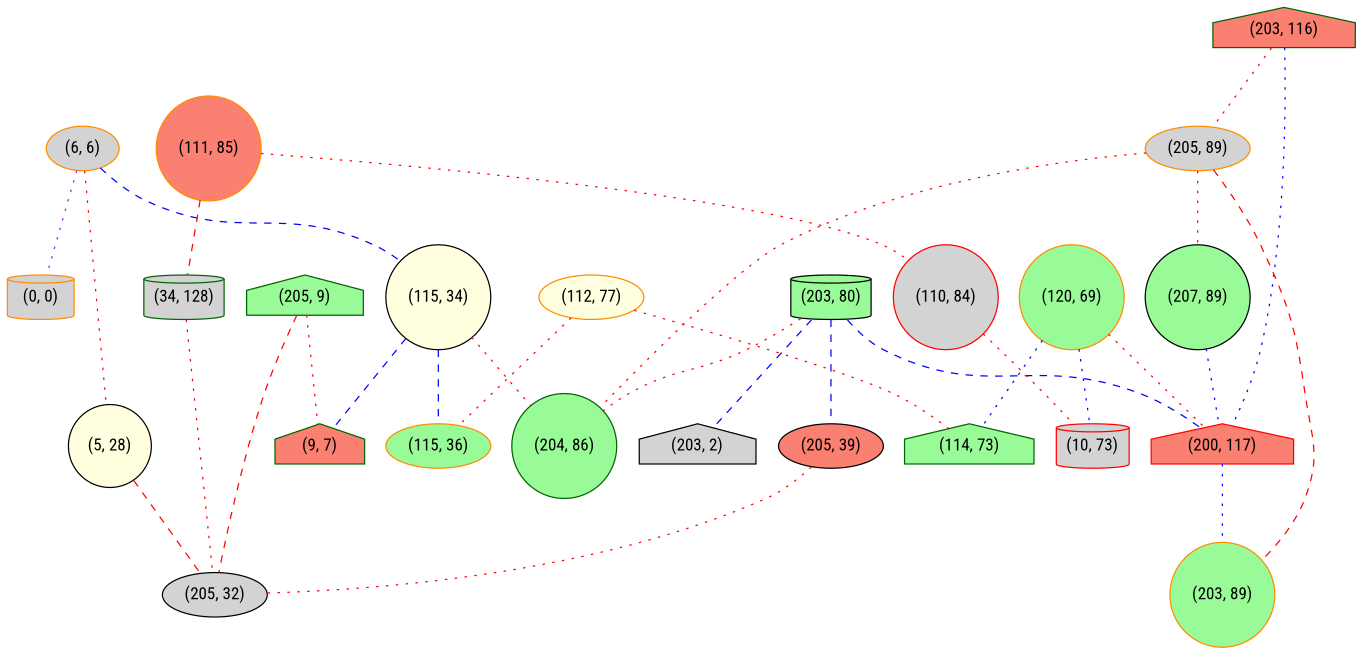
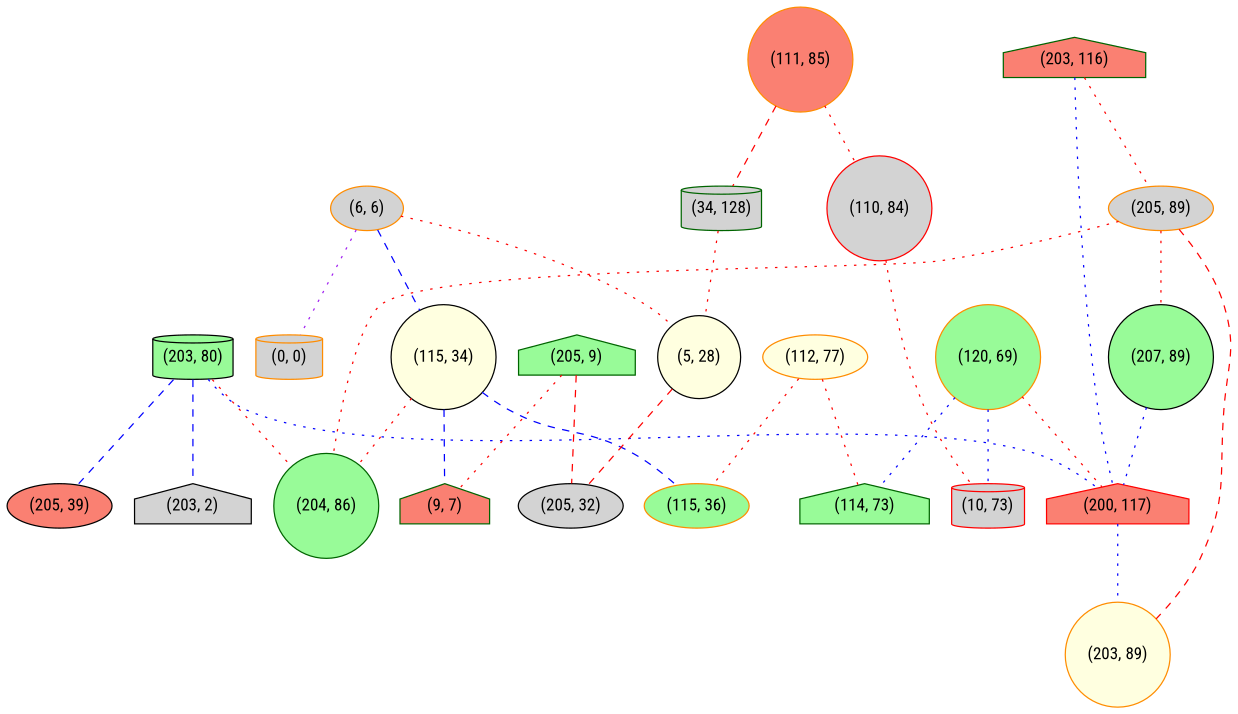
edge "(203, 80)" -- "(200, 117)": style dashed -> dotted
edge "(34, 128)" -- "(205, 32)": now "(34, 128)" -- "(5, 28)"
edge "(205, 39)" -- "(205, 32)": removed
node "(203, 89)": fillcolor palegreen -> lightyellow
